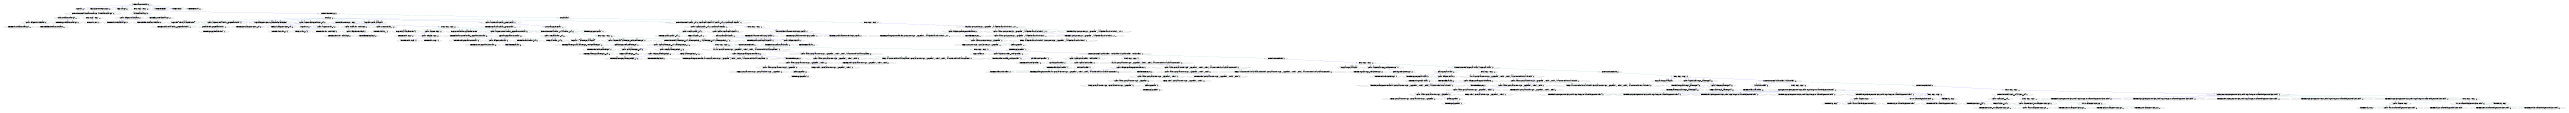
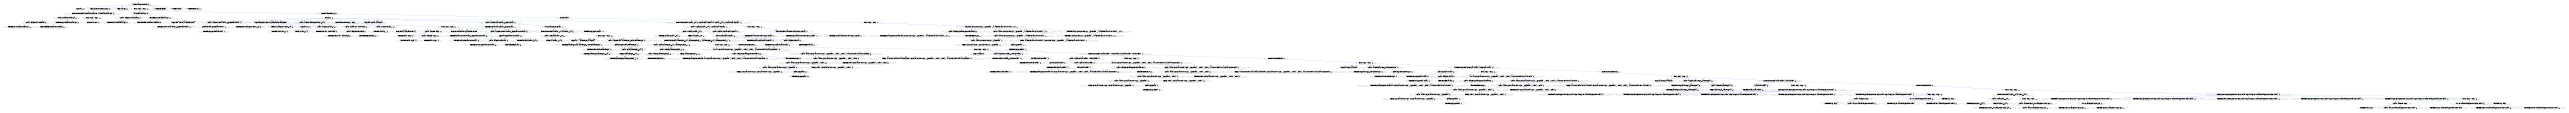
node "(IDENTIFIER,type,new CachingInjector(registry, type))": removed
